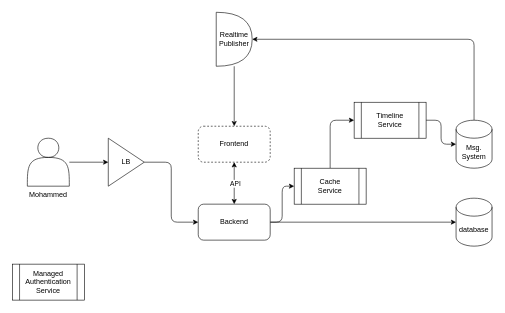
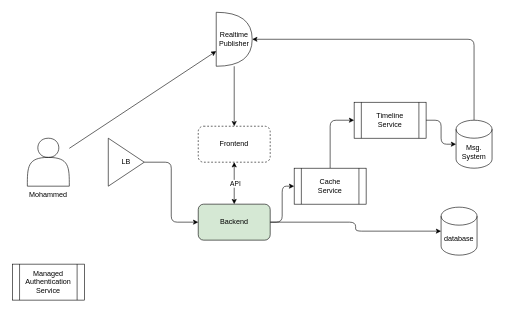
edge "Mohammed" -> "LB": now "Mohammed" -> "Realtime Publisher"
node "Backend": fillcolor #ffffff -> #d5e8d4
node "database": moved (474, 222) -> (459, 231)
